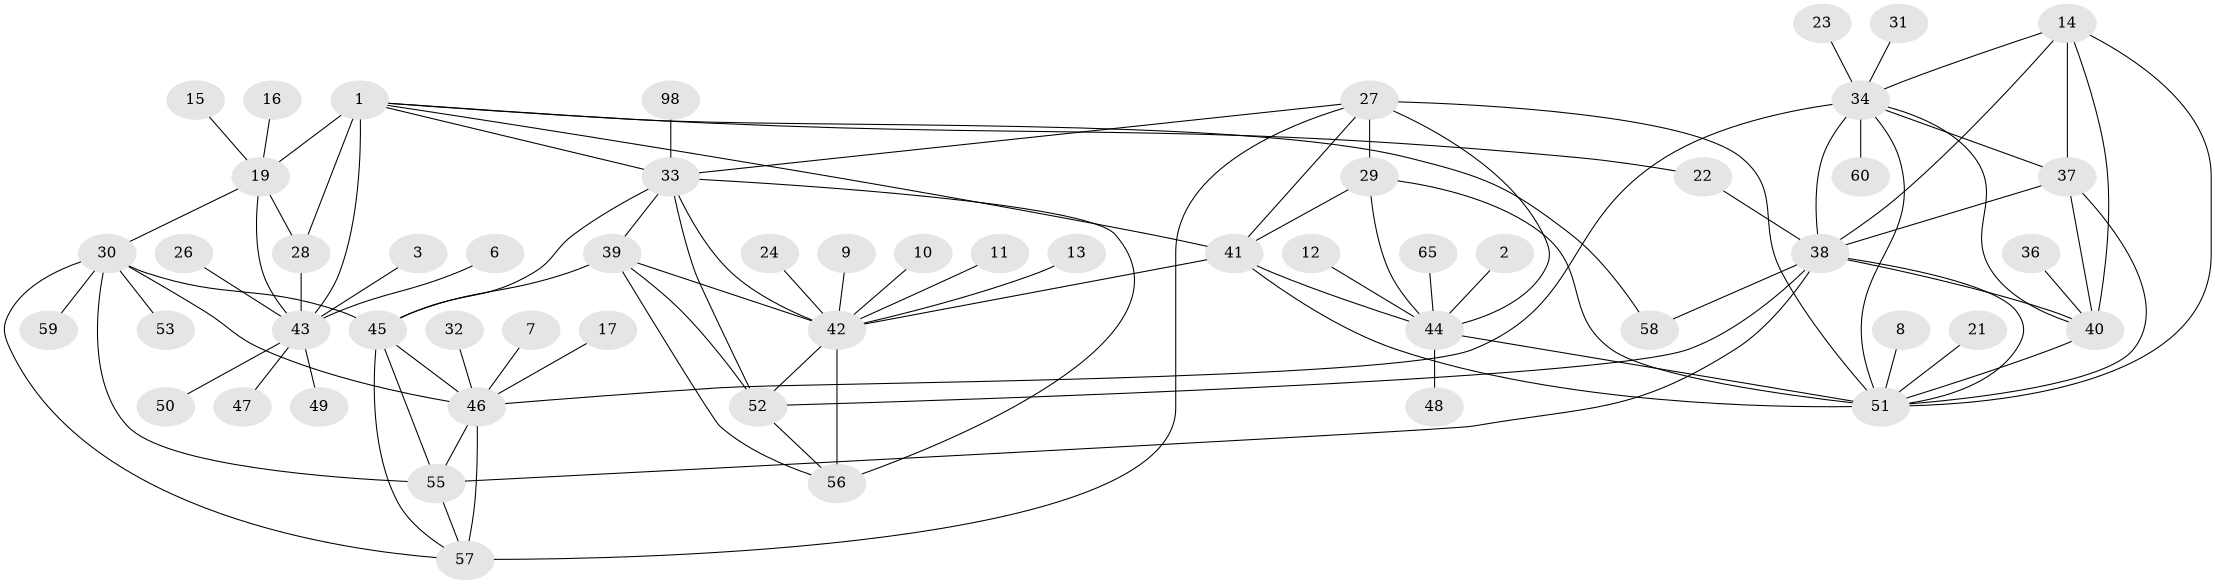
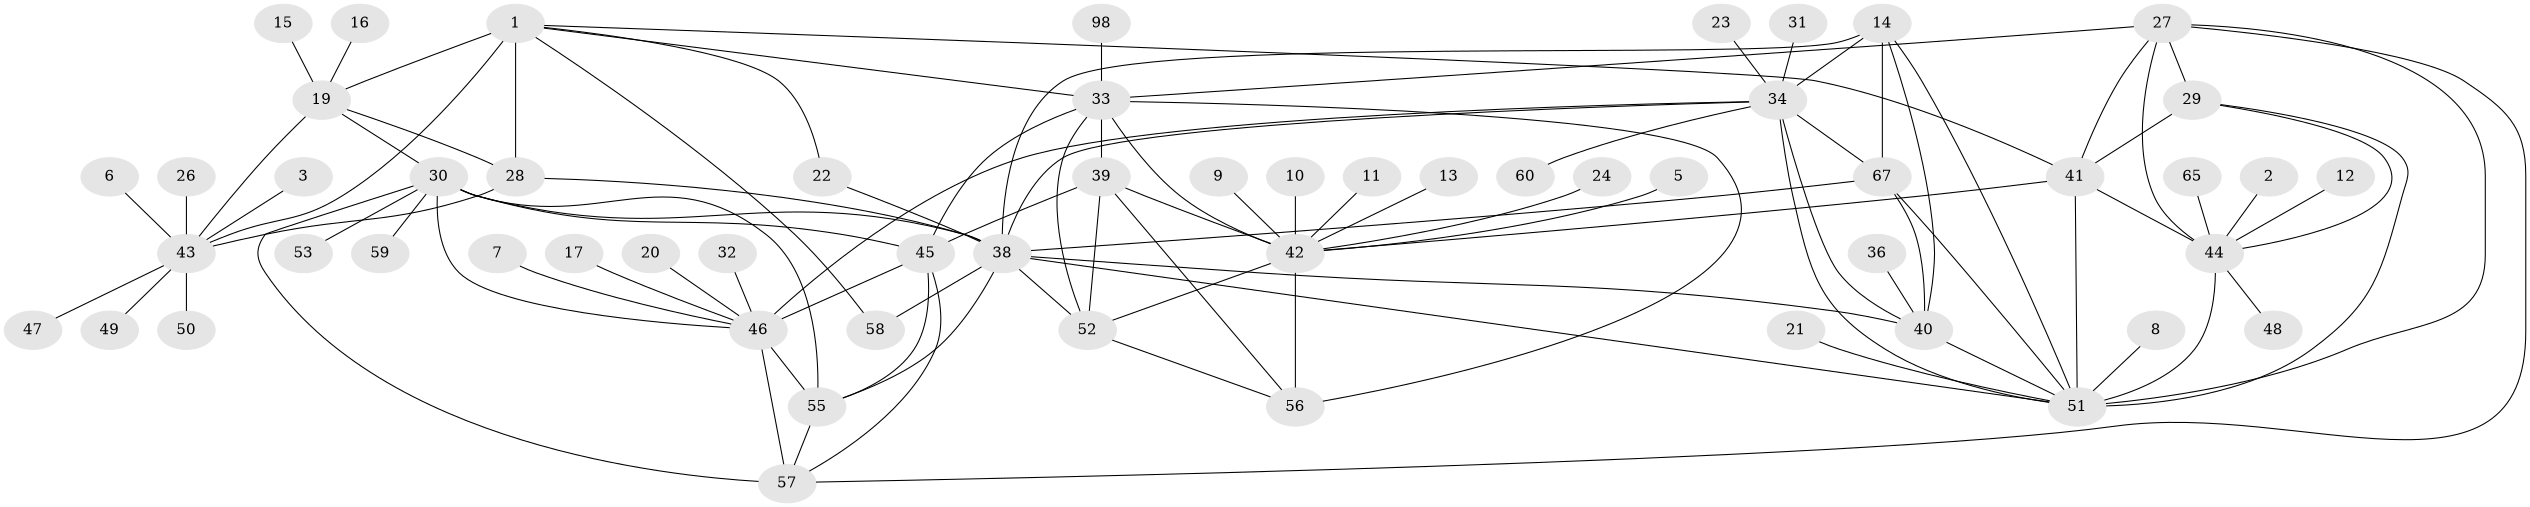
node "5": added
node "37": label "37" -> "67"
edge "28" -- "38": added
edge "30" -- "38": added
node "20": added
